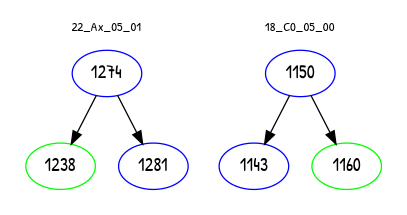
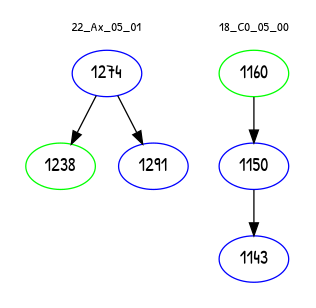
edge "1150" -> "1160": reversed
node "1281": label "1281" -> "1291"
